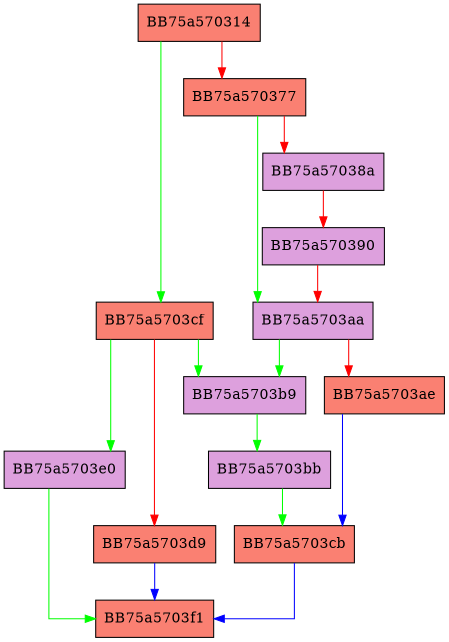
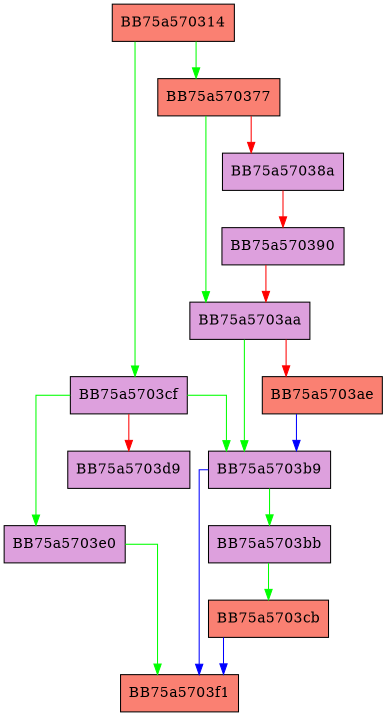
edge "BB75a570314" -> "BB75a570377": color red -> green
node "BB75a5703cf": fillcolor salmon -> plum
edge "BB75a5703ae" -> "BB75a5703cb": now "BB75a5703ae" -> "BB75a5703b9"
node "BB75a5703d9": fillcolor salmon -> plum
edge "BB75a5703d9" -> "BB75a5703f1": now "BB75a5703b9" -> "BB75a5703f1"
